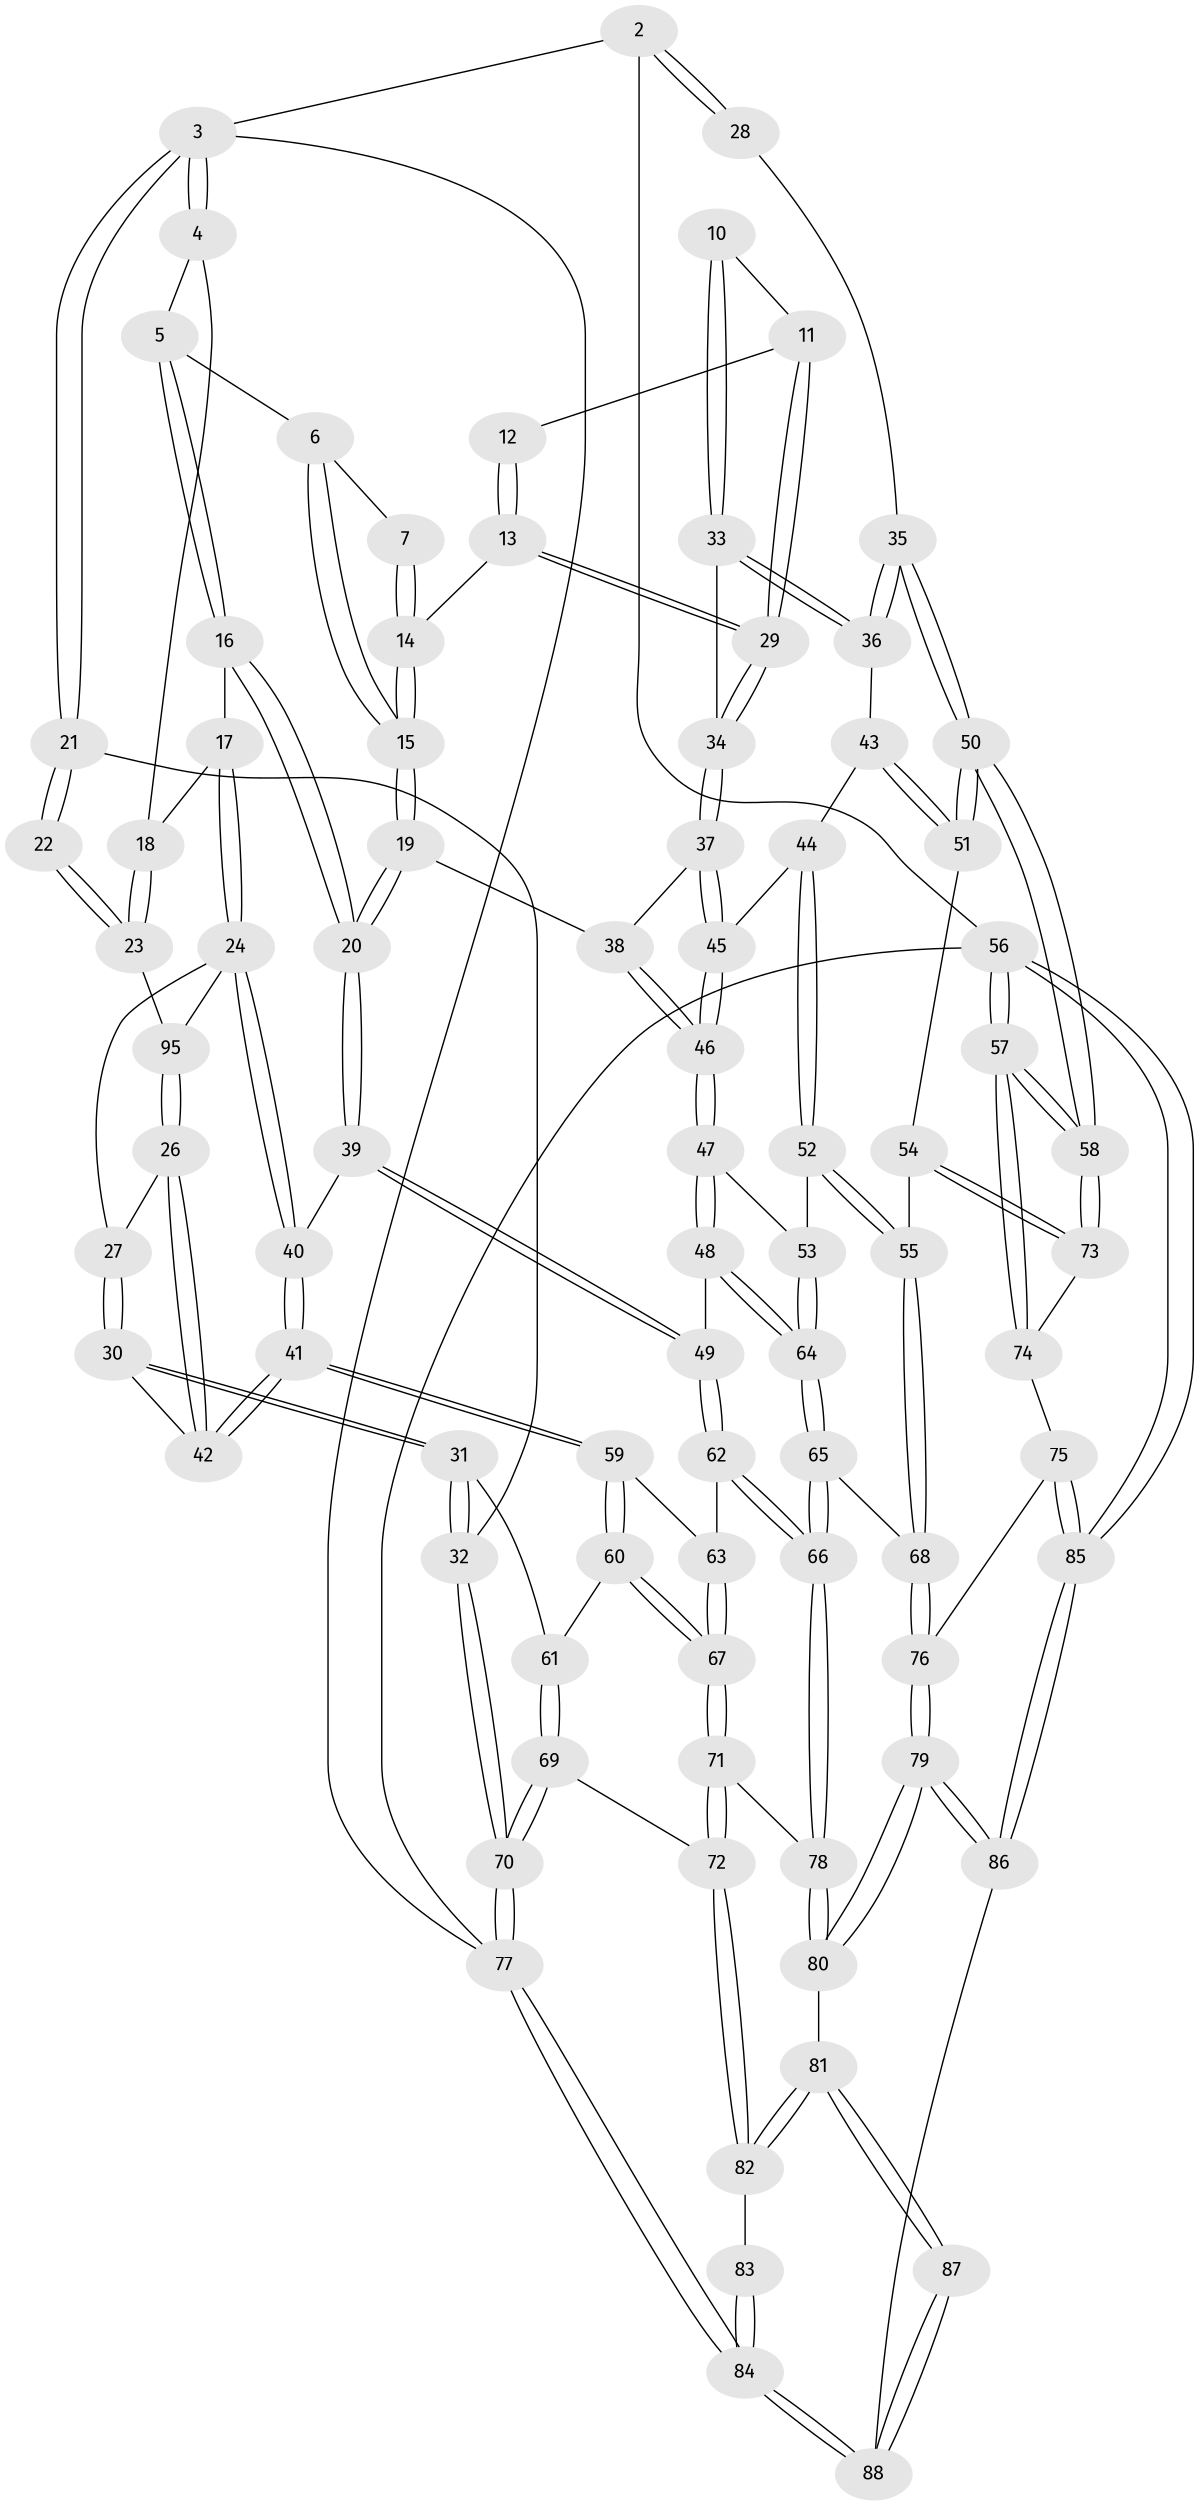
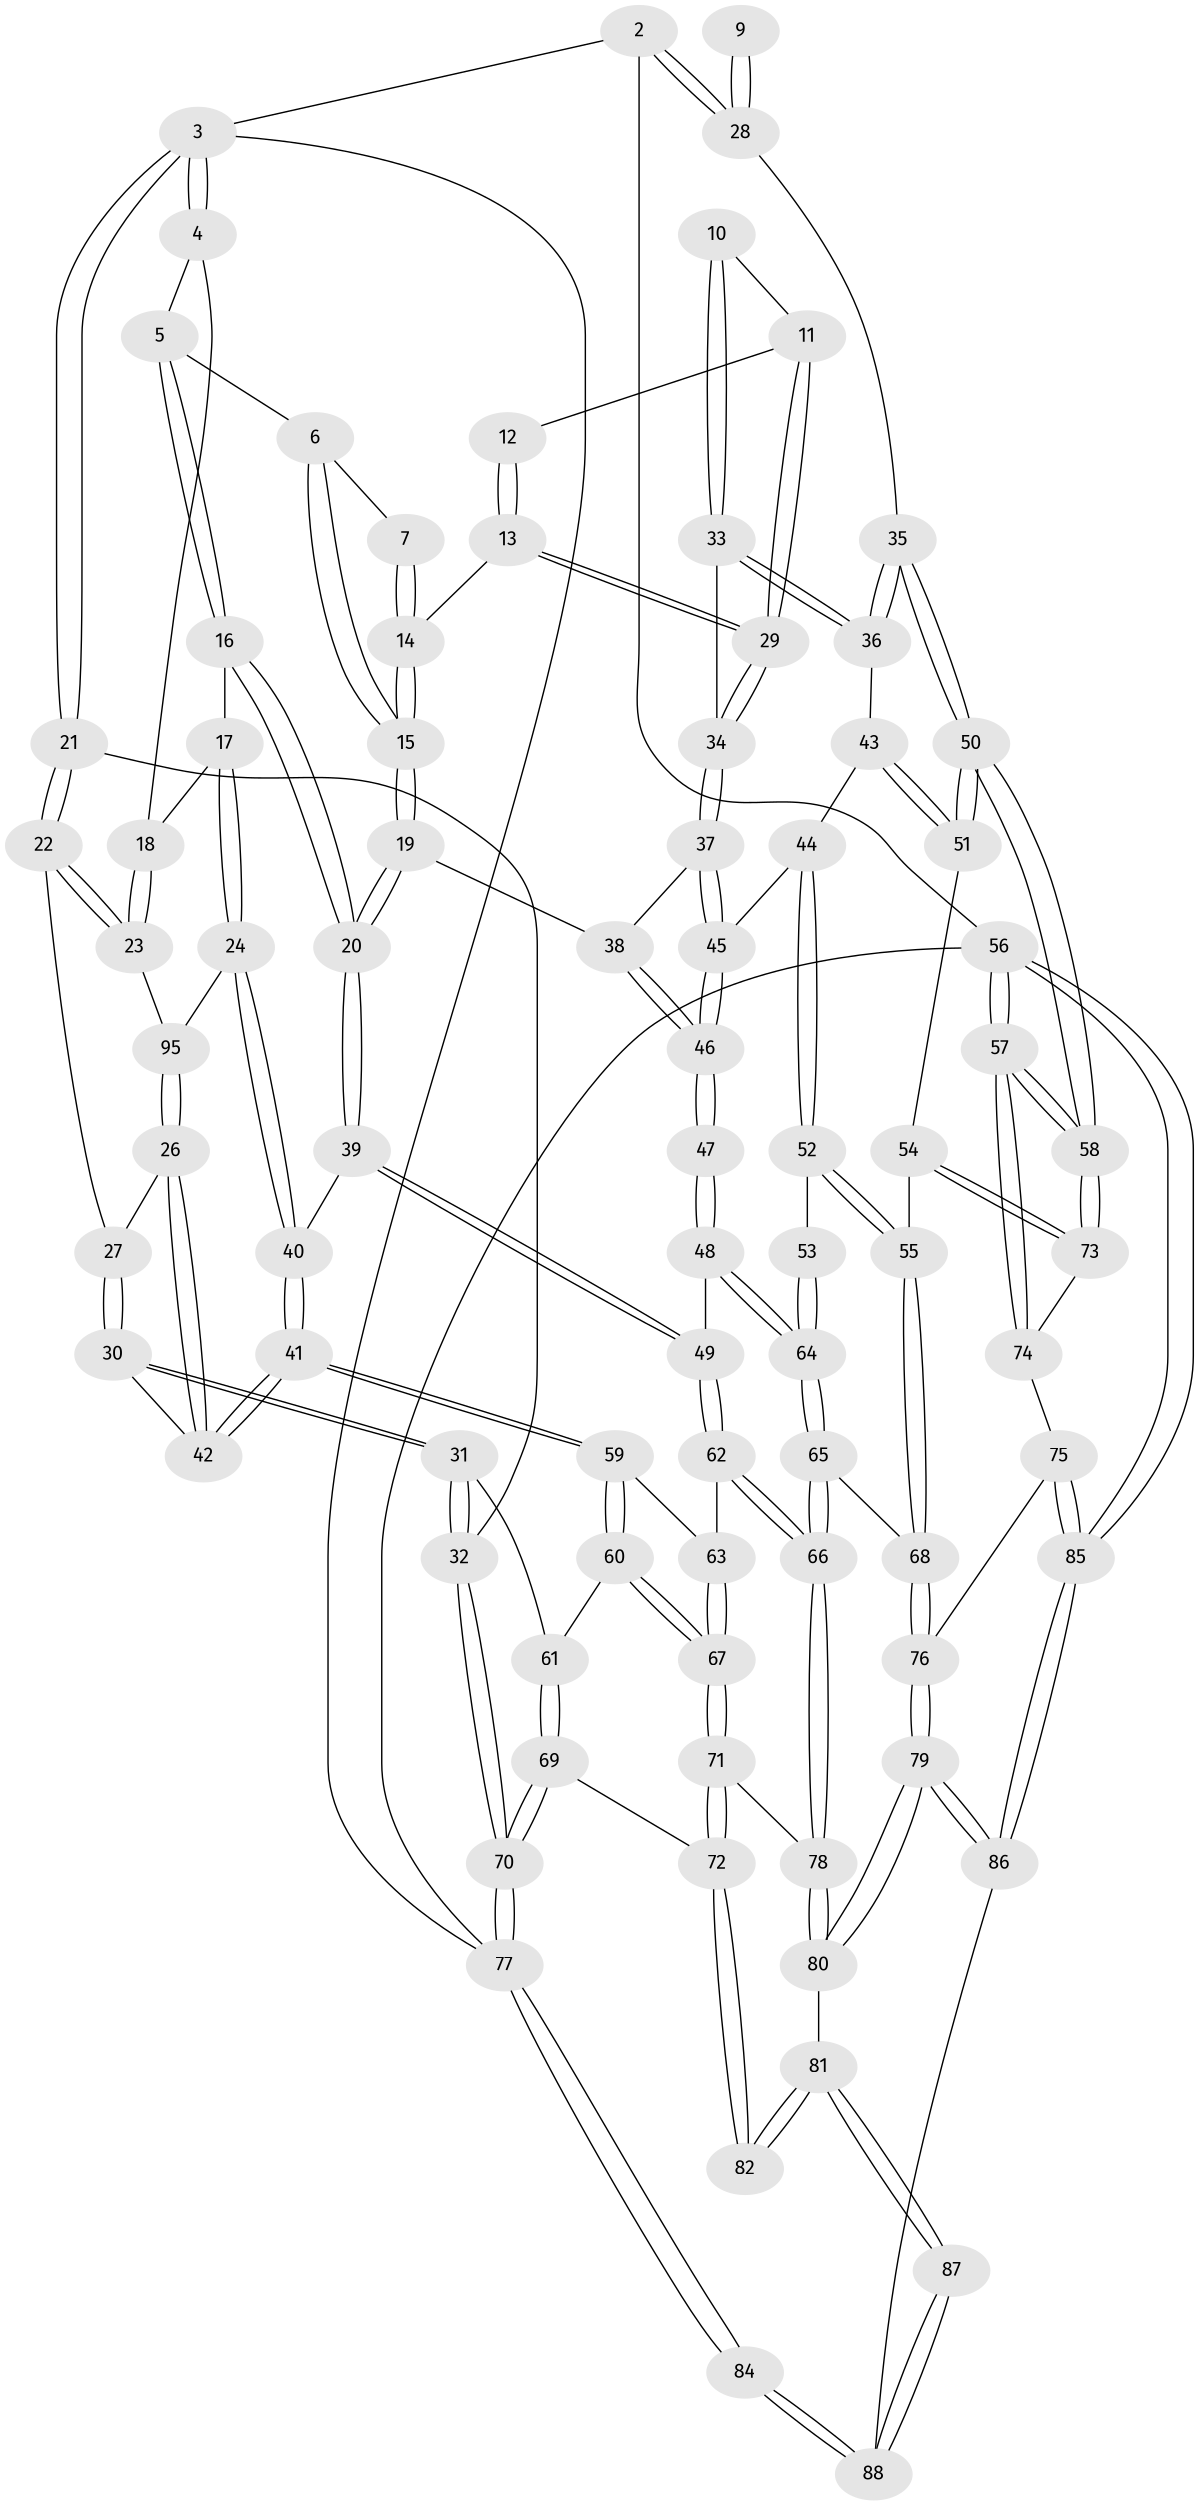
node "9": added
edge "24" -- "27": now "22" -- "27"
edge "47" -- "53": removed
node "83": removed
